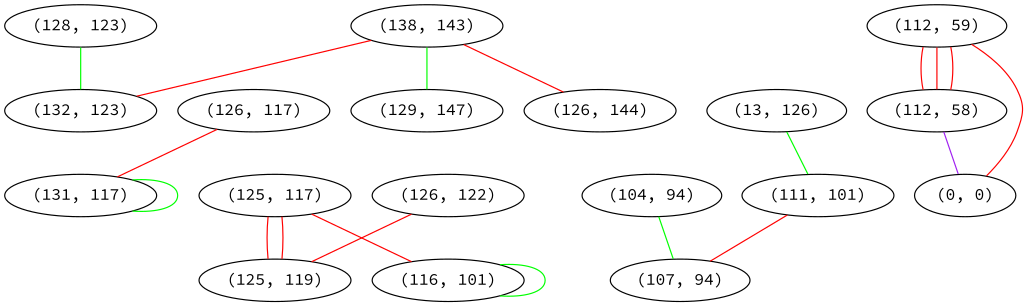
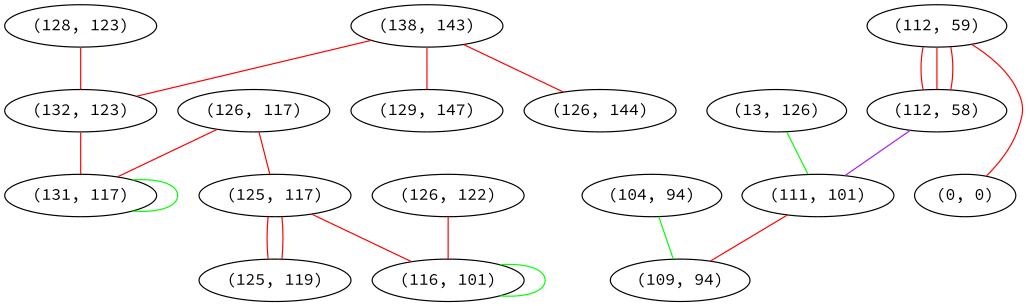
edge "(128, 123)" -- "(132, 123)": color green -> red
edge "(138, 143)" -- "(129, 147)": color green -> red
edge "(132, 123)" -- "(131, 117)": added
edge "(126, 117)" -- "(125, 117)": added
edge "(112, 58)" -- "(0, 0)": now "(112, 58)" -- "(111, 101)"
edge "(126, 122)" -- "(125, 119)": now "(126, 122)" -- "(116, 101)"
node "(107, 94)": label "(107, 94)" -> "(109, 94)"
